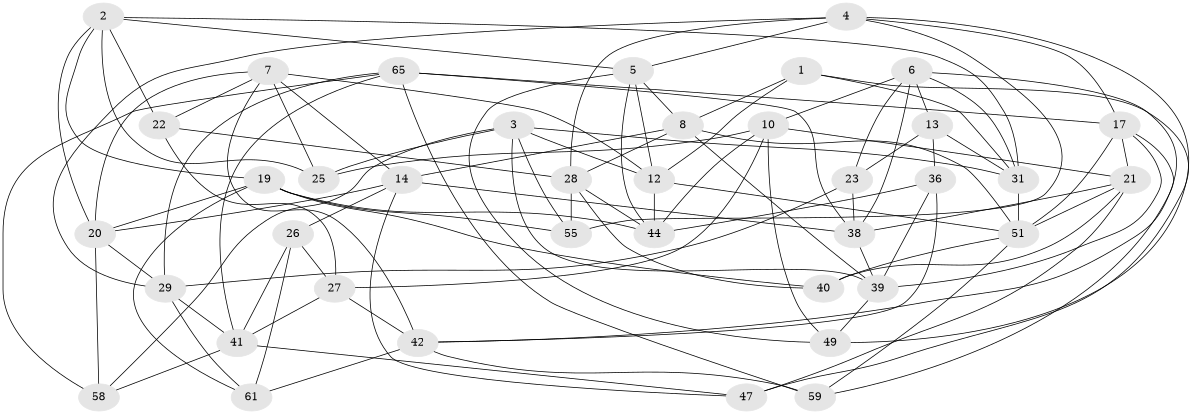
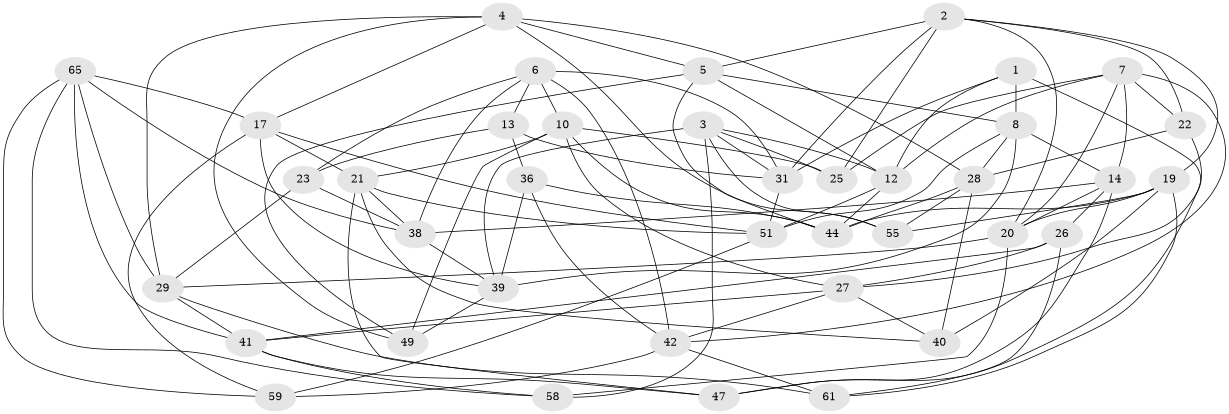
edge "51" -- "40": now "27" -- "40"
